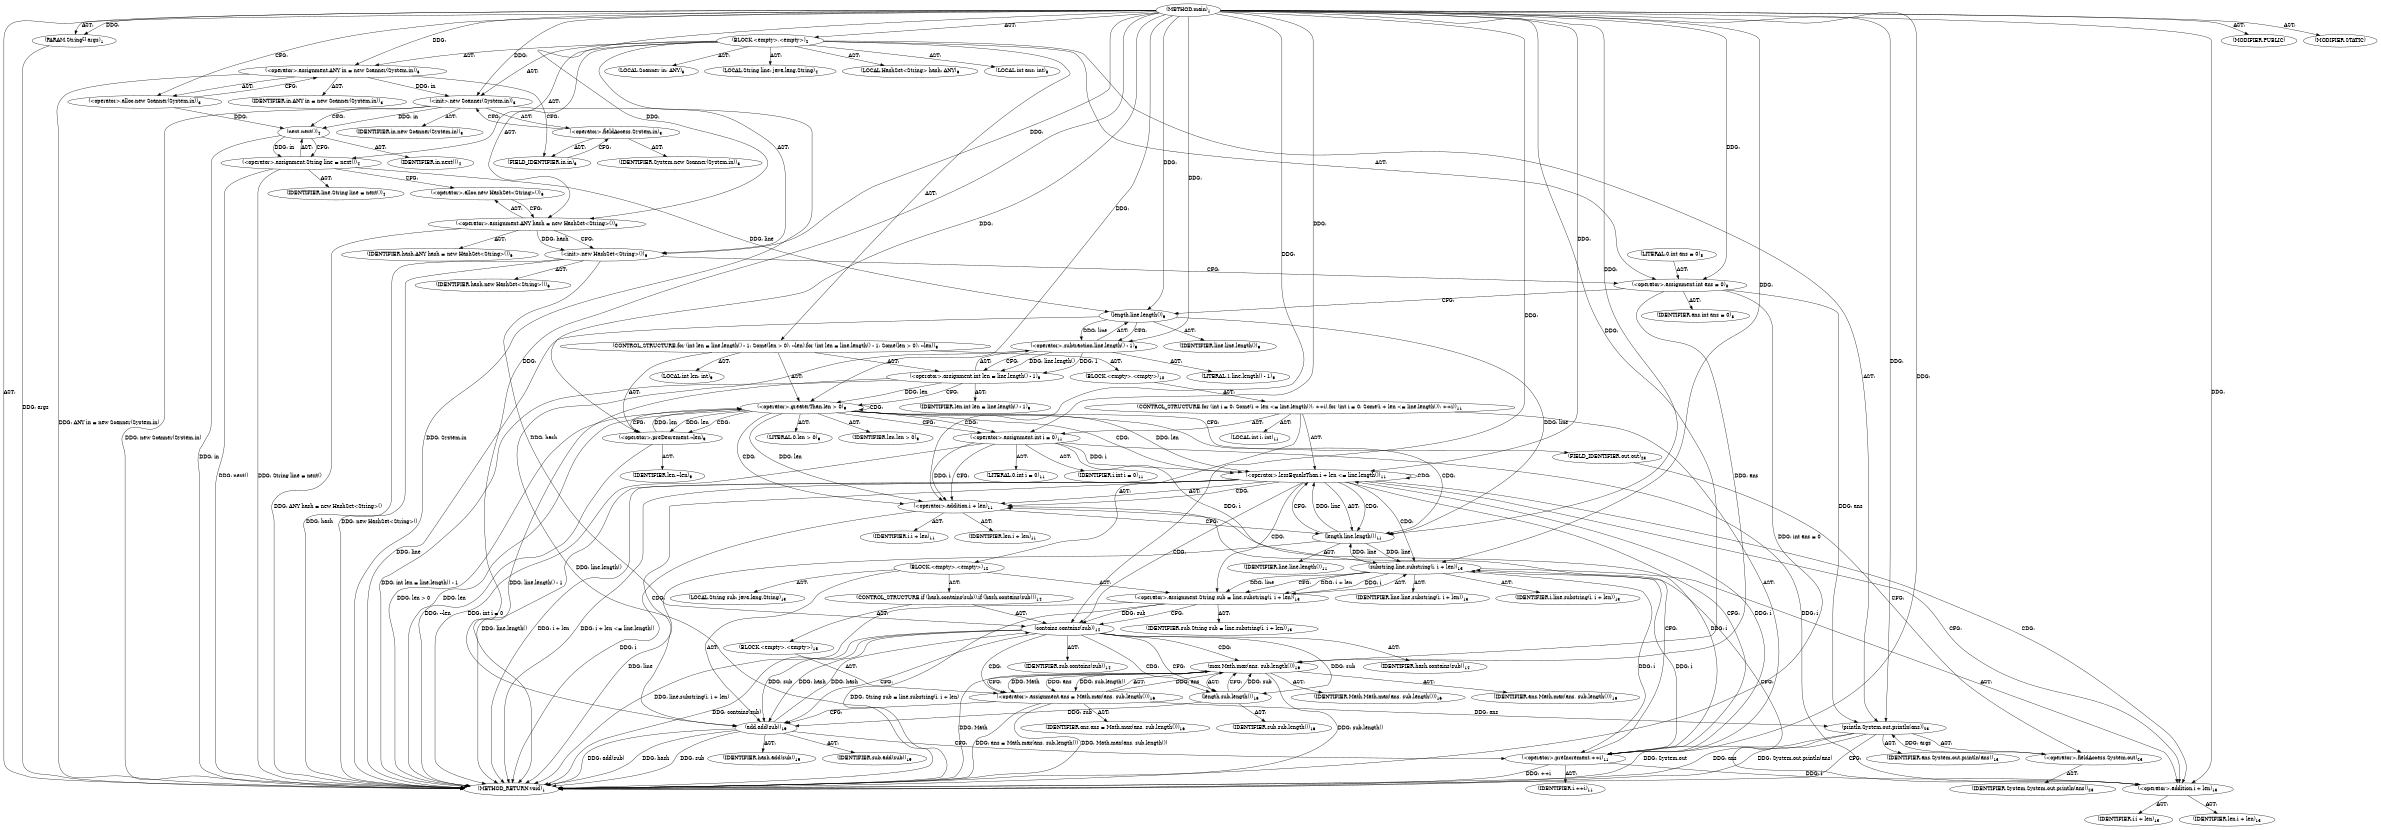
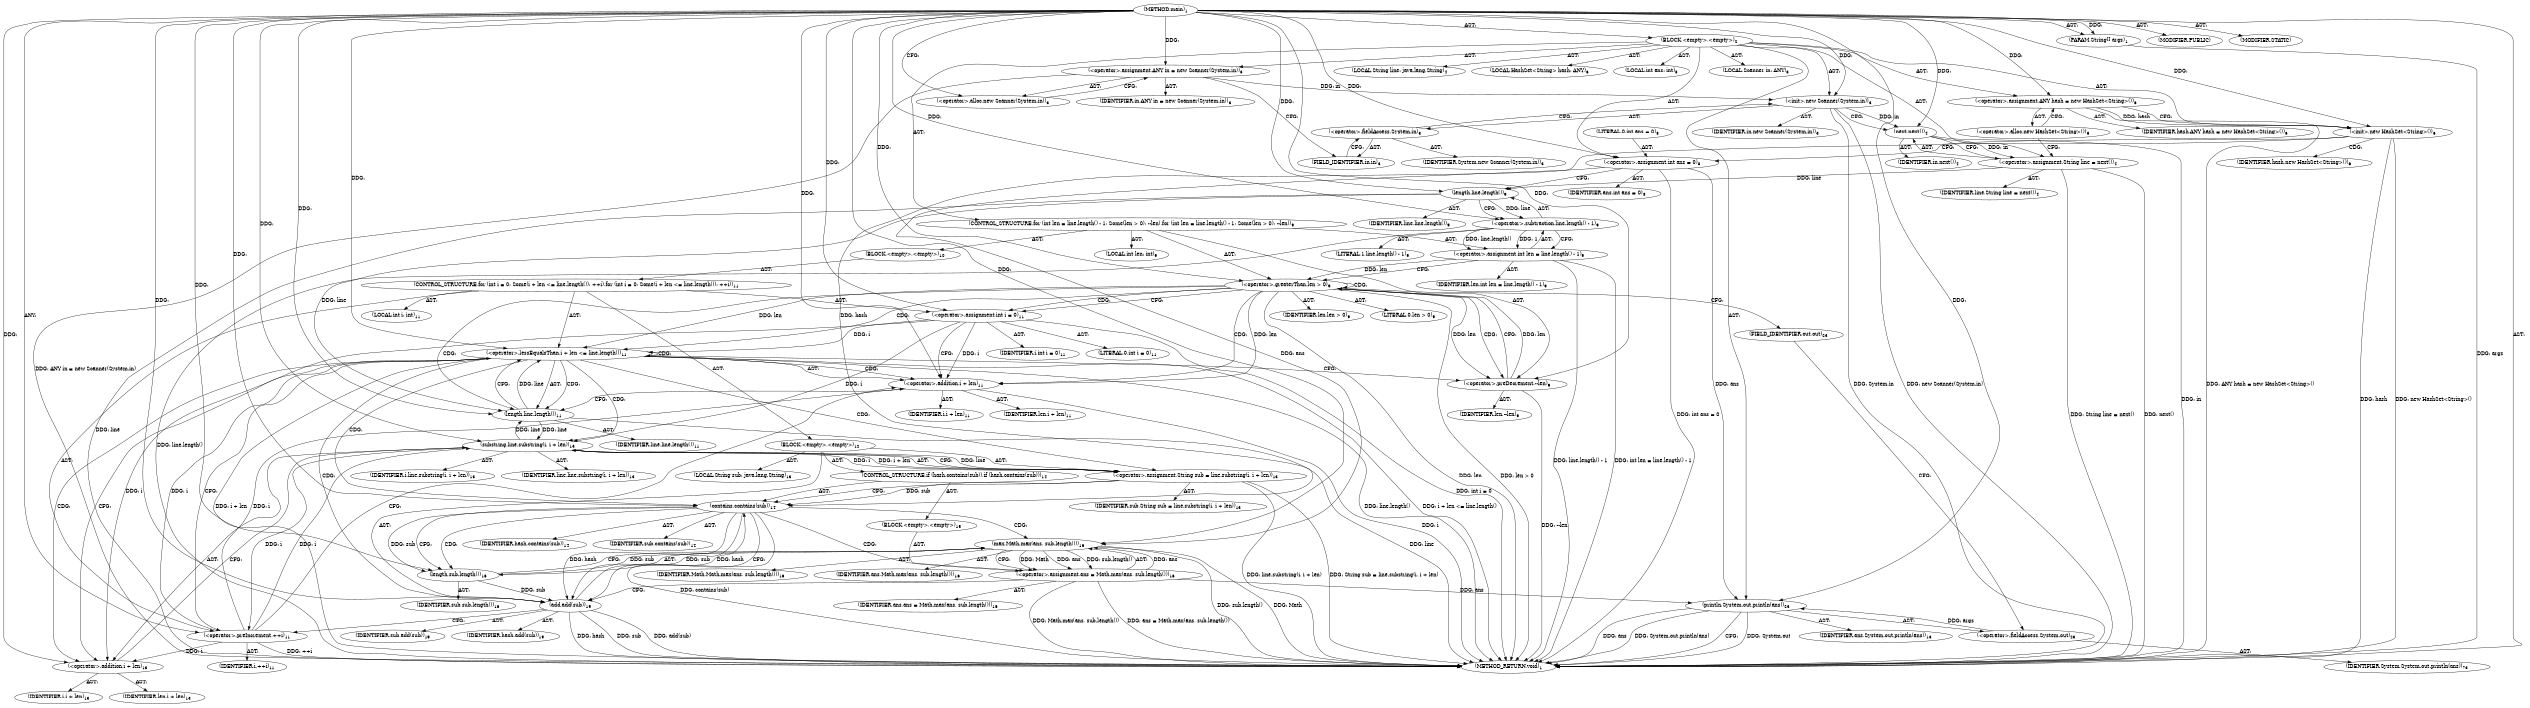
edge "(METHOD,main)" -> "(length,sub.length())": added, label "DDG:"
edge "(<operator>.alloc,new Scanner(System.in))" -> "(next,next())": now "(METHOD,main)" -> "(next,next())"
edge "(<operator>.assignment,String line = next())" -> "(<operator>.alloc,new HashSet<String>())": reversed
edge "(<init>,new HashSet<String>())" -> "(IDENTIFIER,hash,new HashSet<String>())": label "AST: " -> "CDG: "
edge "(<operator>.lessEqualsThan,i + len <= line.length())" -> "(<operator>.preDecrement,--len)": added, label "CFG:"
edge "(METHOD,main)" -> "(<operator>.preIncrement,++i)": label "DDG: " -> "ANY: "
node "(IDENTIFIER,System,System.out.println(ans))": text "23" -> "73"
